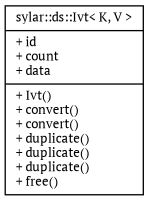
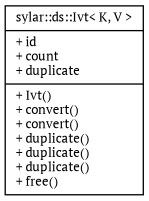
node "sylar::ds::Ivt< K, V >": text "+ data" -> "+ duplicate"
